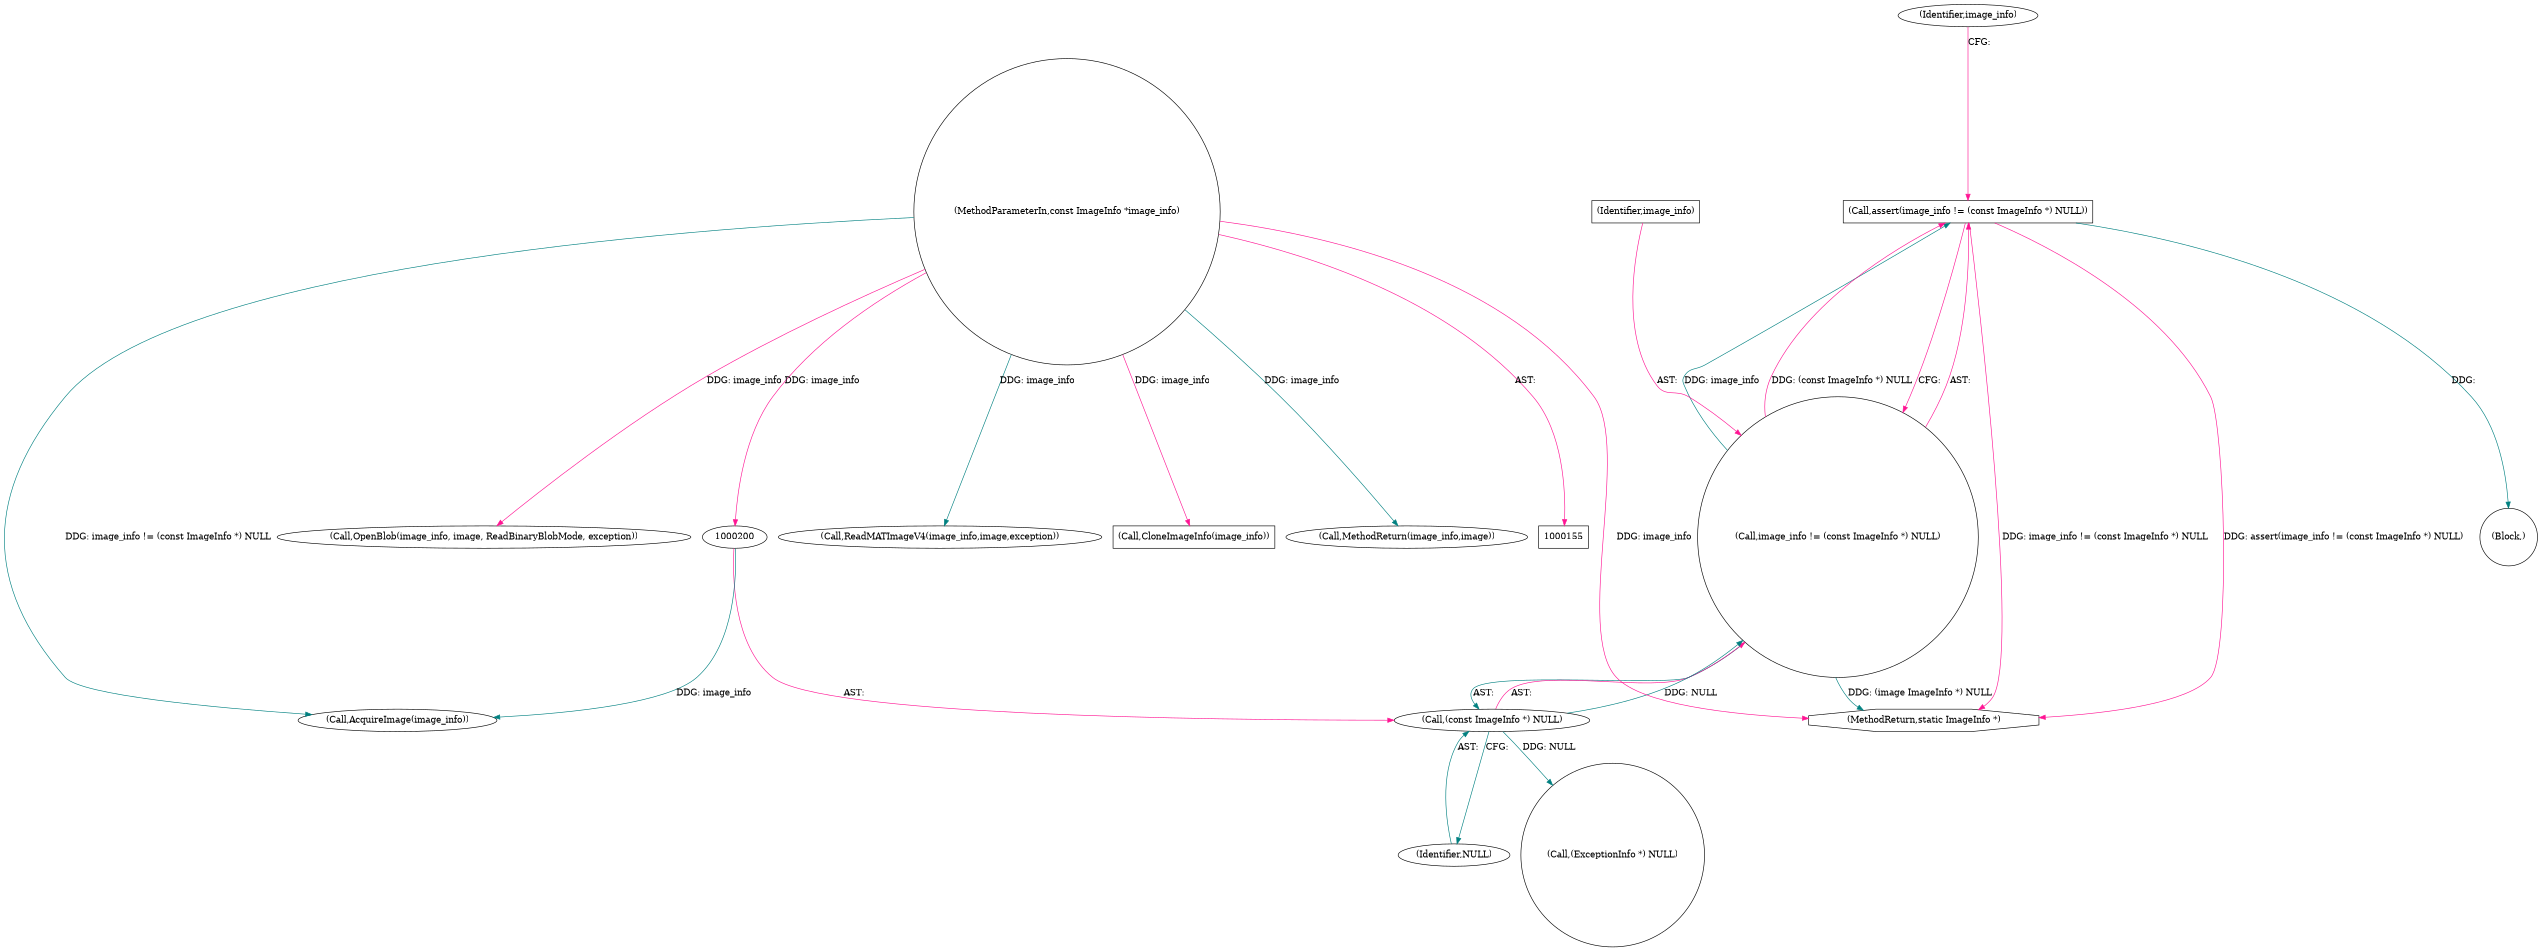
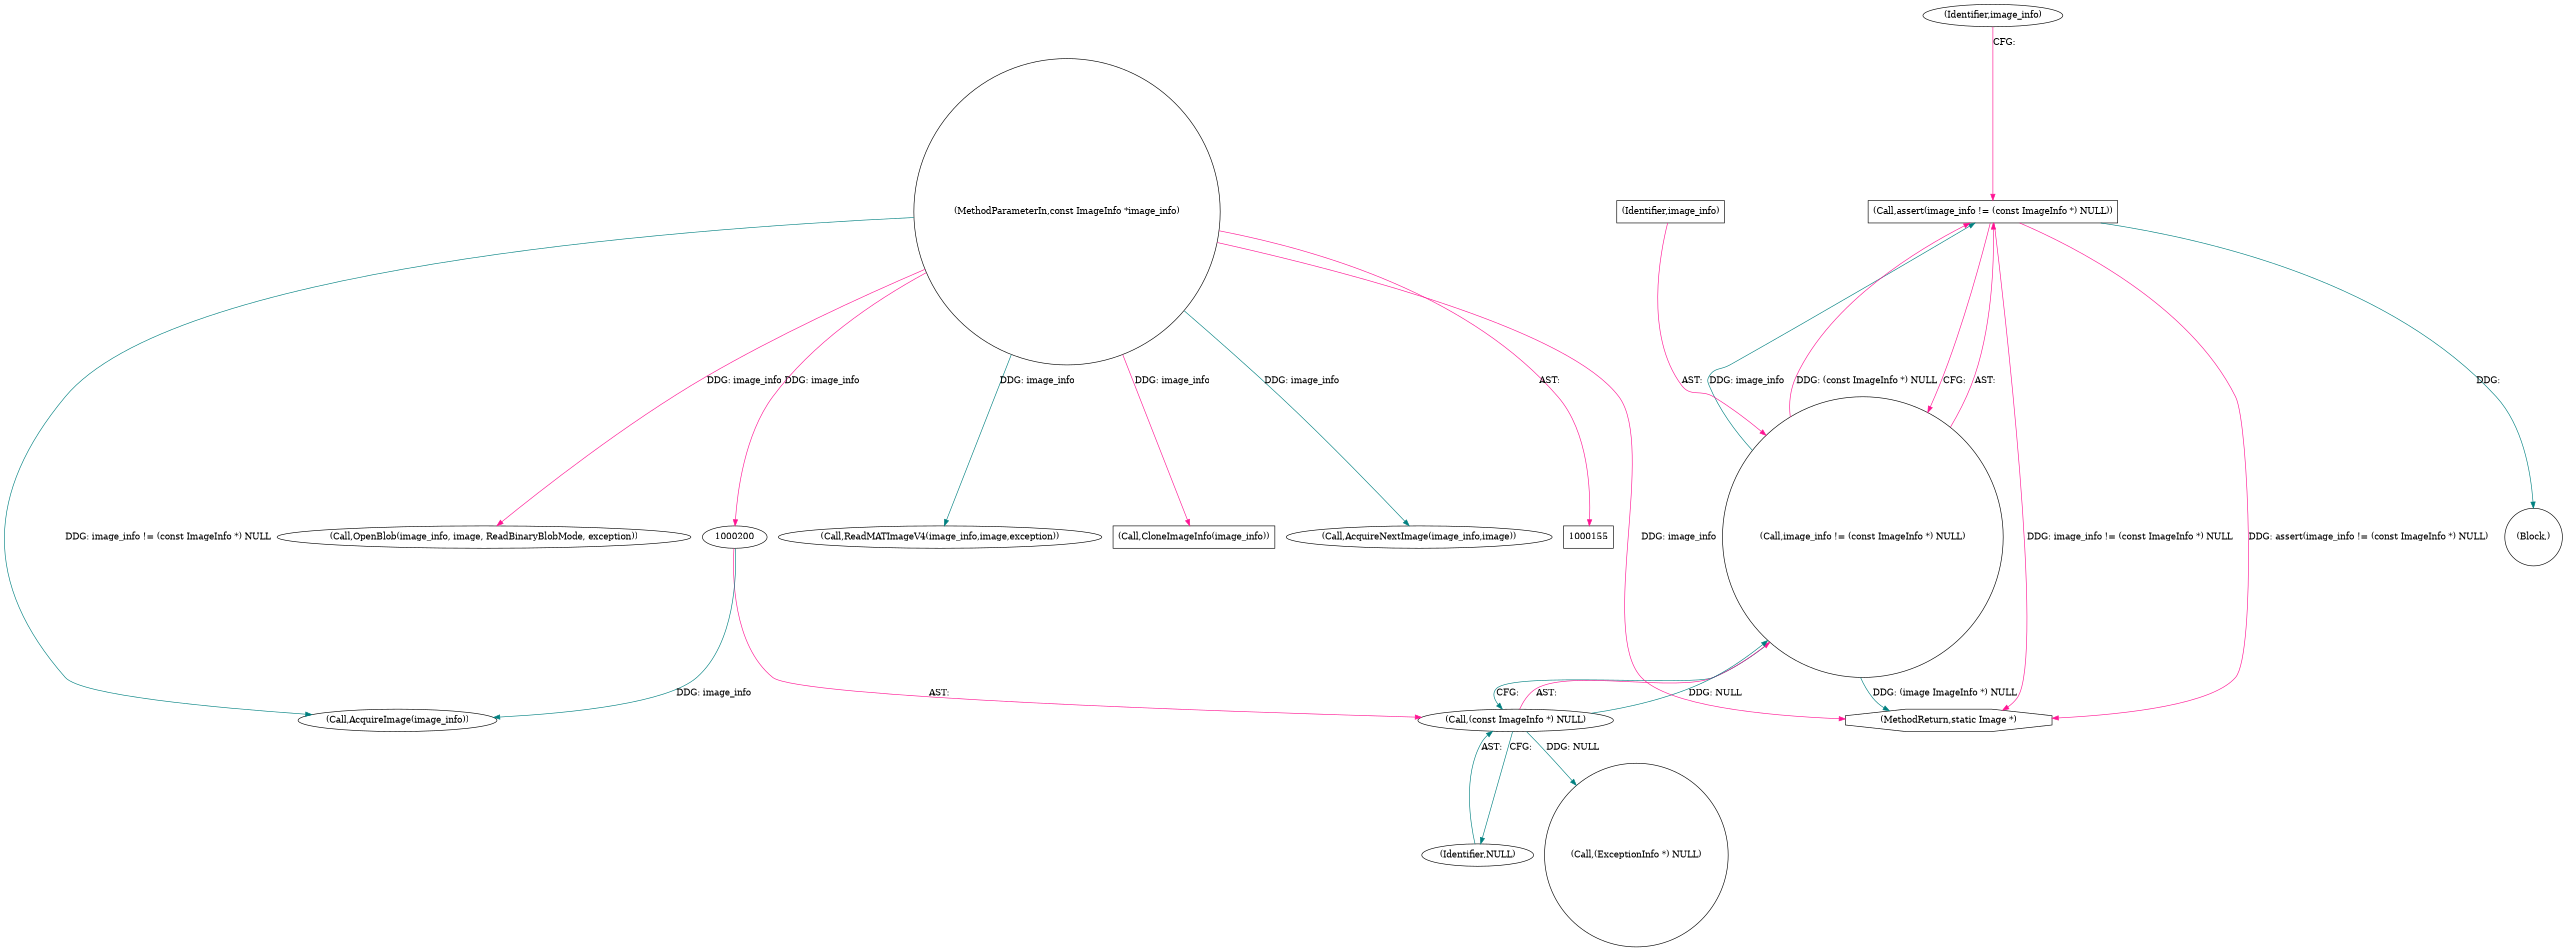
node "(Call,MethodReturn(image_info,image))": label "(Call,MethodReturn(image_info,image))" -> "(Call,AcquireNextImage(image_info,image))"
edge "(Call,image_info != (const ImageInfo *) NULL)" -> "(Call,(const ImageInfo *) NULL)": label "AST: " -> "CFG: "
node "(MethodReturn,static ImageInfo *)": label "(MethodReturn,static ImageInfo *)" -> "(MethodReturn,static Image *)"
